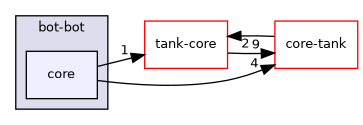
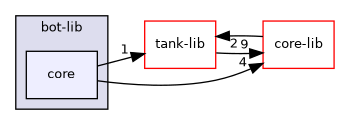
cluster "bot-bot": label "bot-bot" -> "bot-lib"
node "tank-core": label "tank-core" -> "tank-lib"
node "core-tank": label "core-tank" -> "core-lib"
